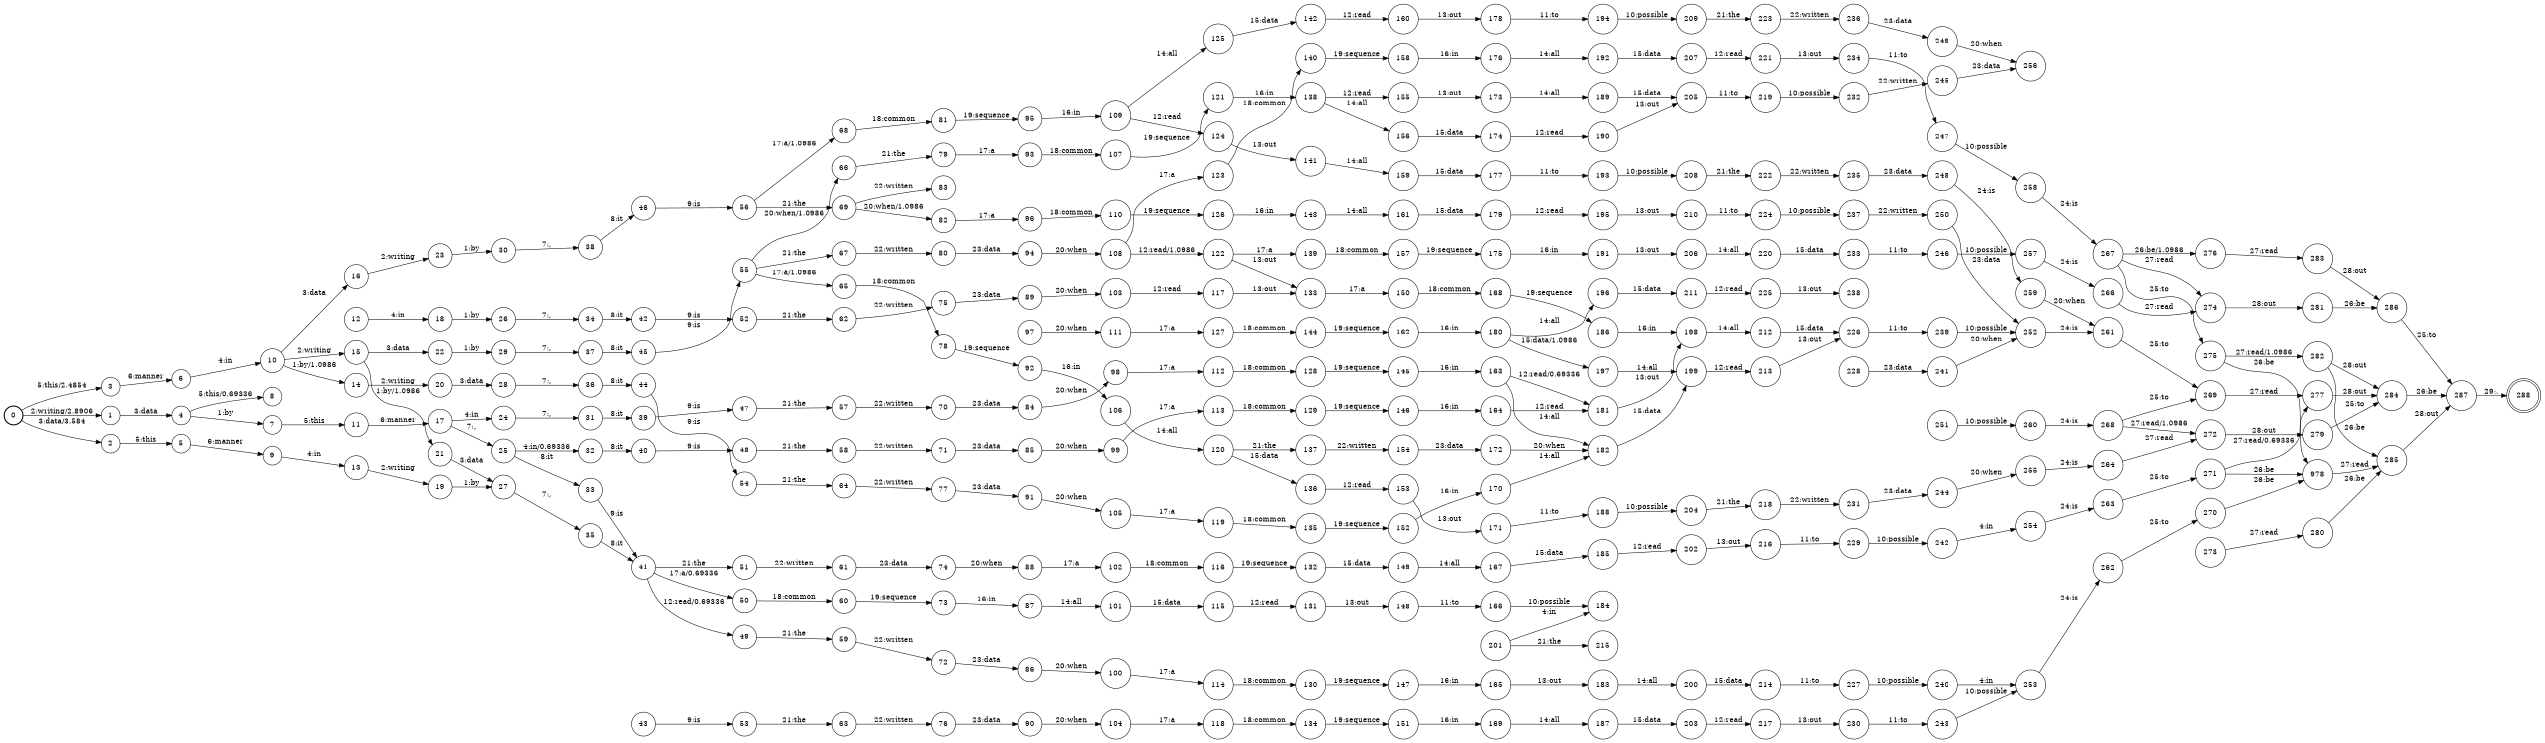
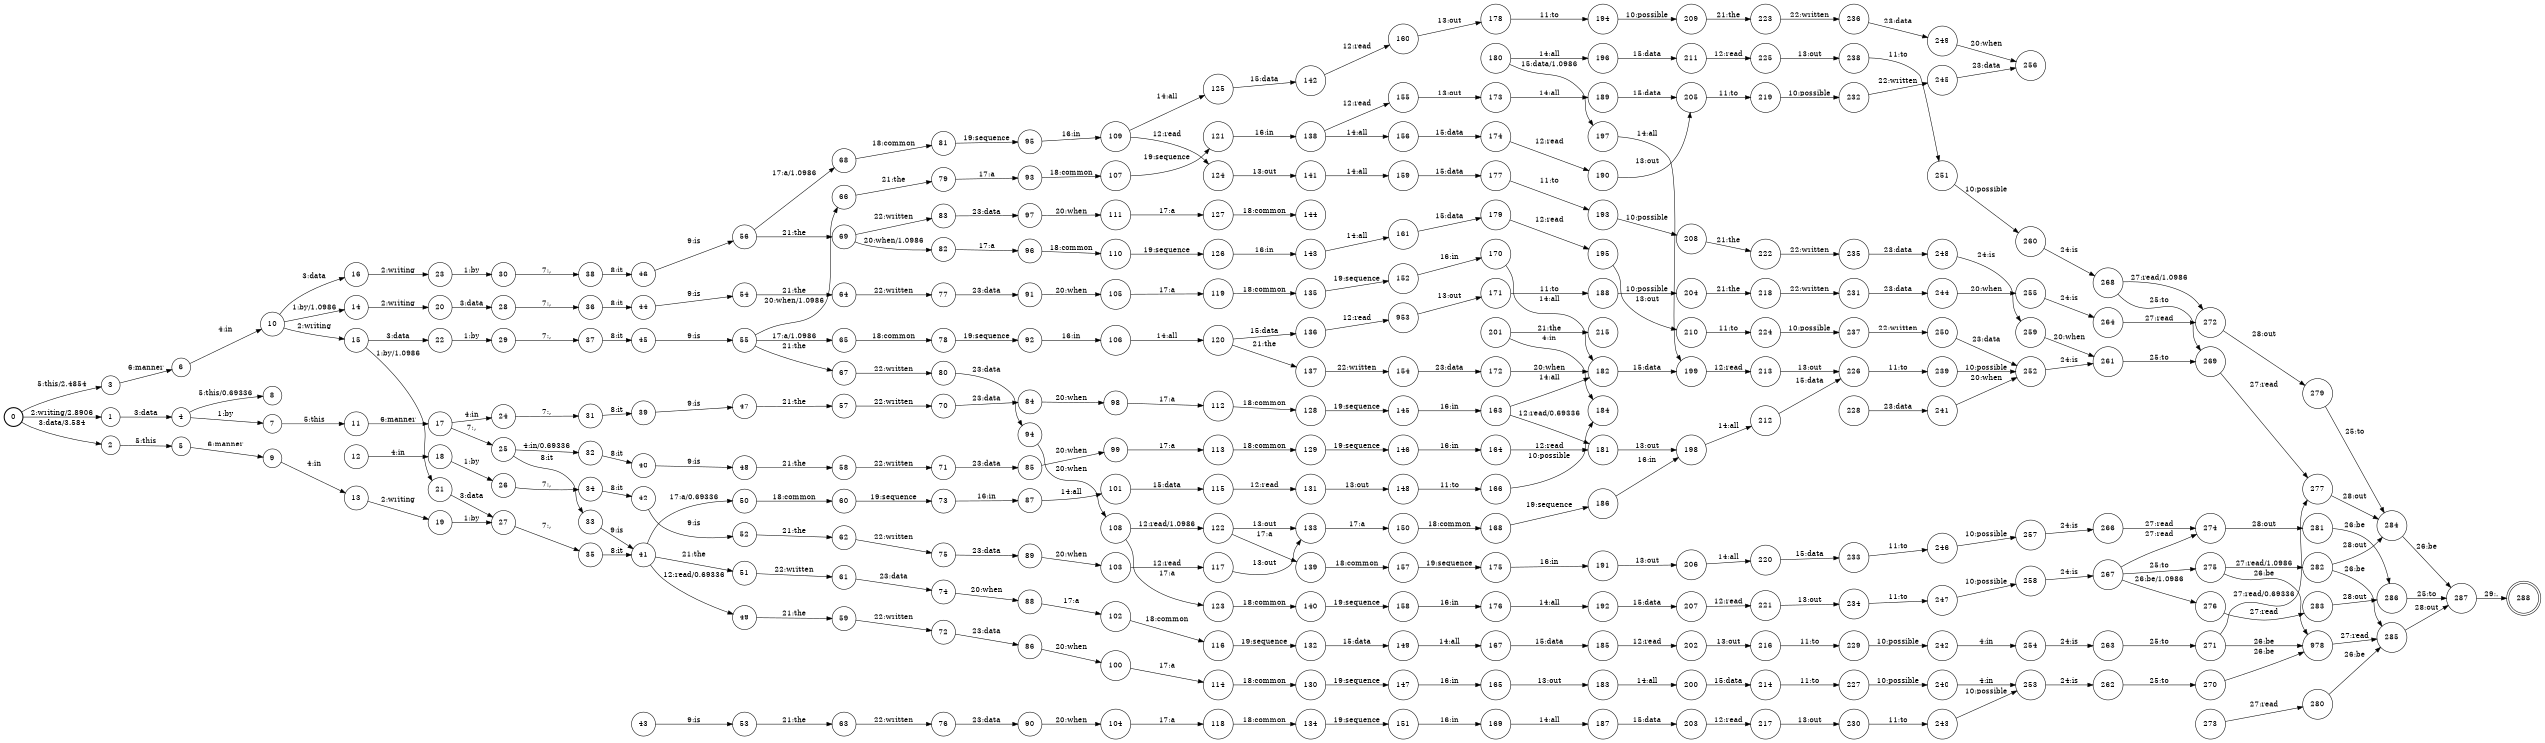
edge "238" -> "251": added, label "11:to"
edge "83" -> "97": added, label "23:data"
node "162": removed
node "153": label "153" -> "953"
